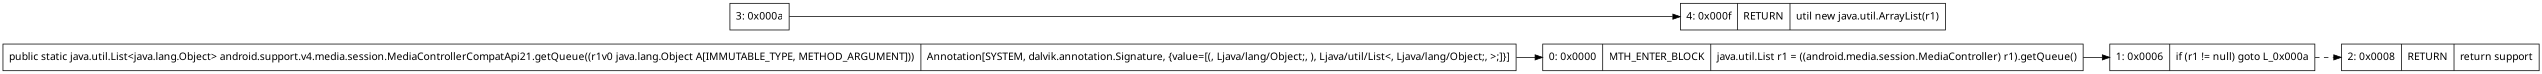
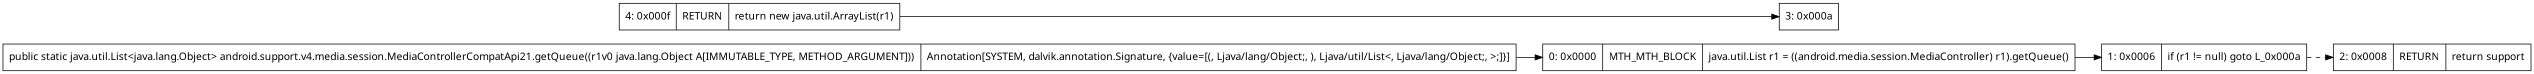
node "4: 0x000f": text "util new java.util.ArrayList(r1)" -> "return new java.util.ArrayList(r1)"
edge "3: 0x000a" -> "4: 0x000f": reversed
node "0: 0x0000": text "MTH_ENTER_BLOCK" -> "MTH_MTH_BLOCK"
